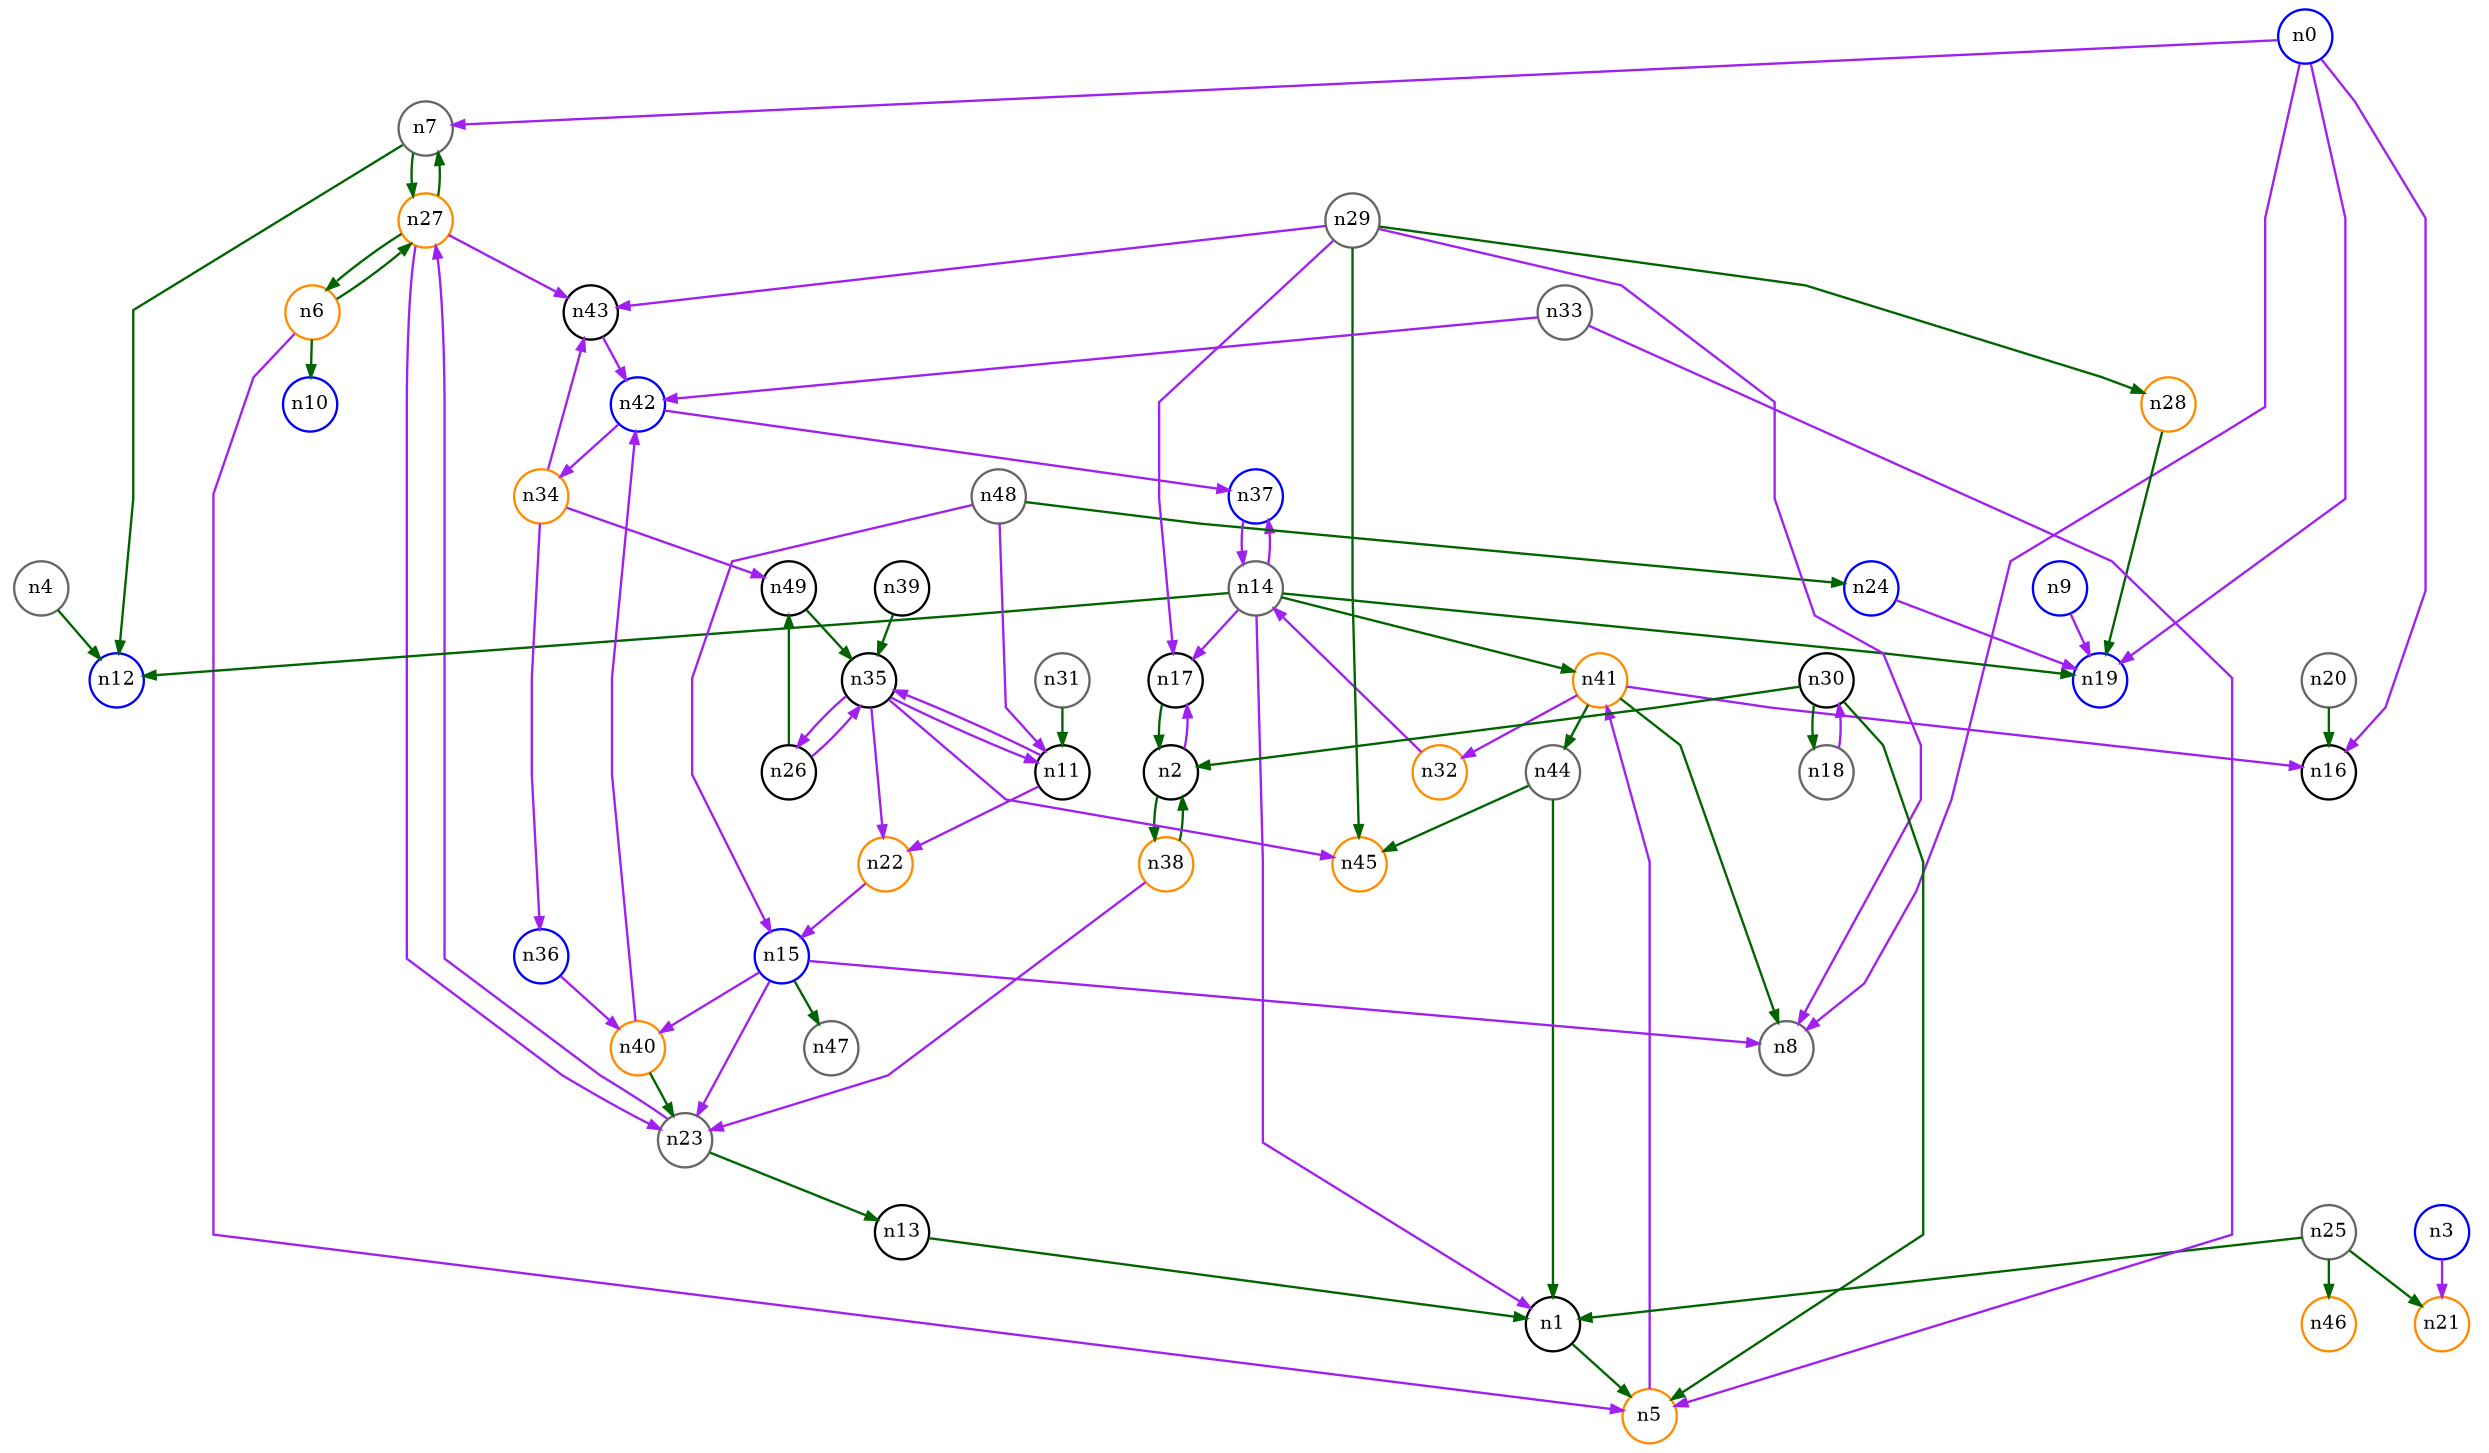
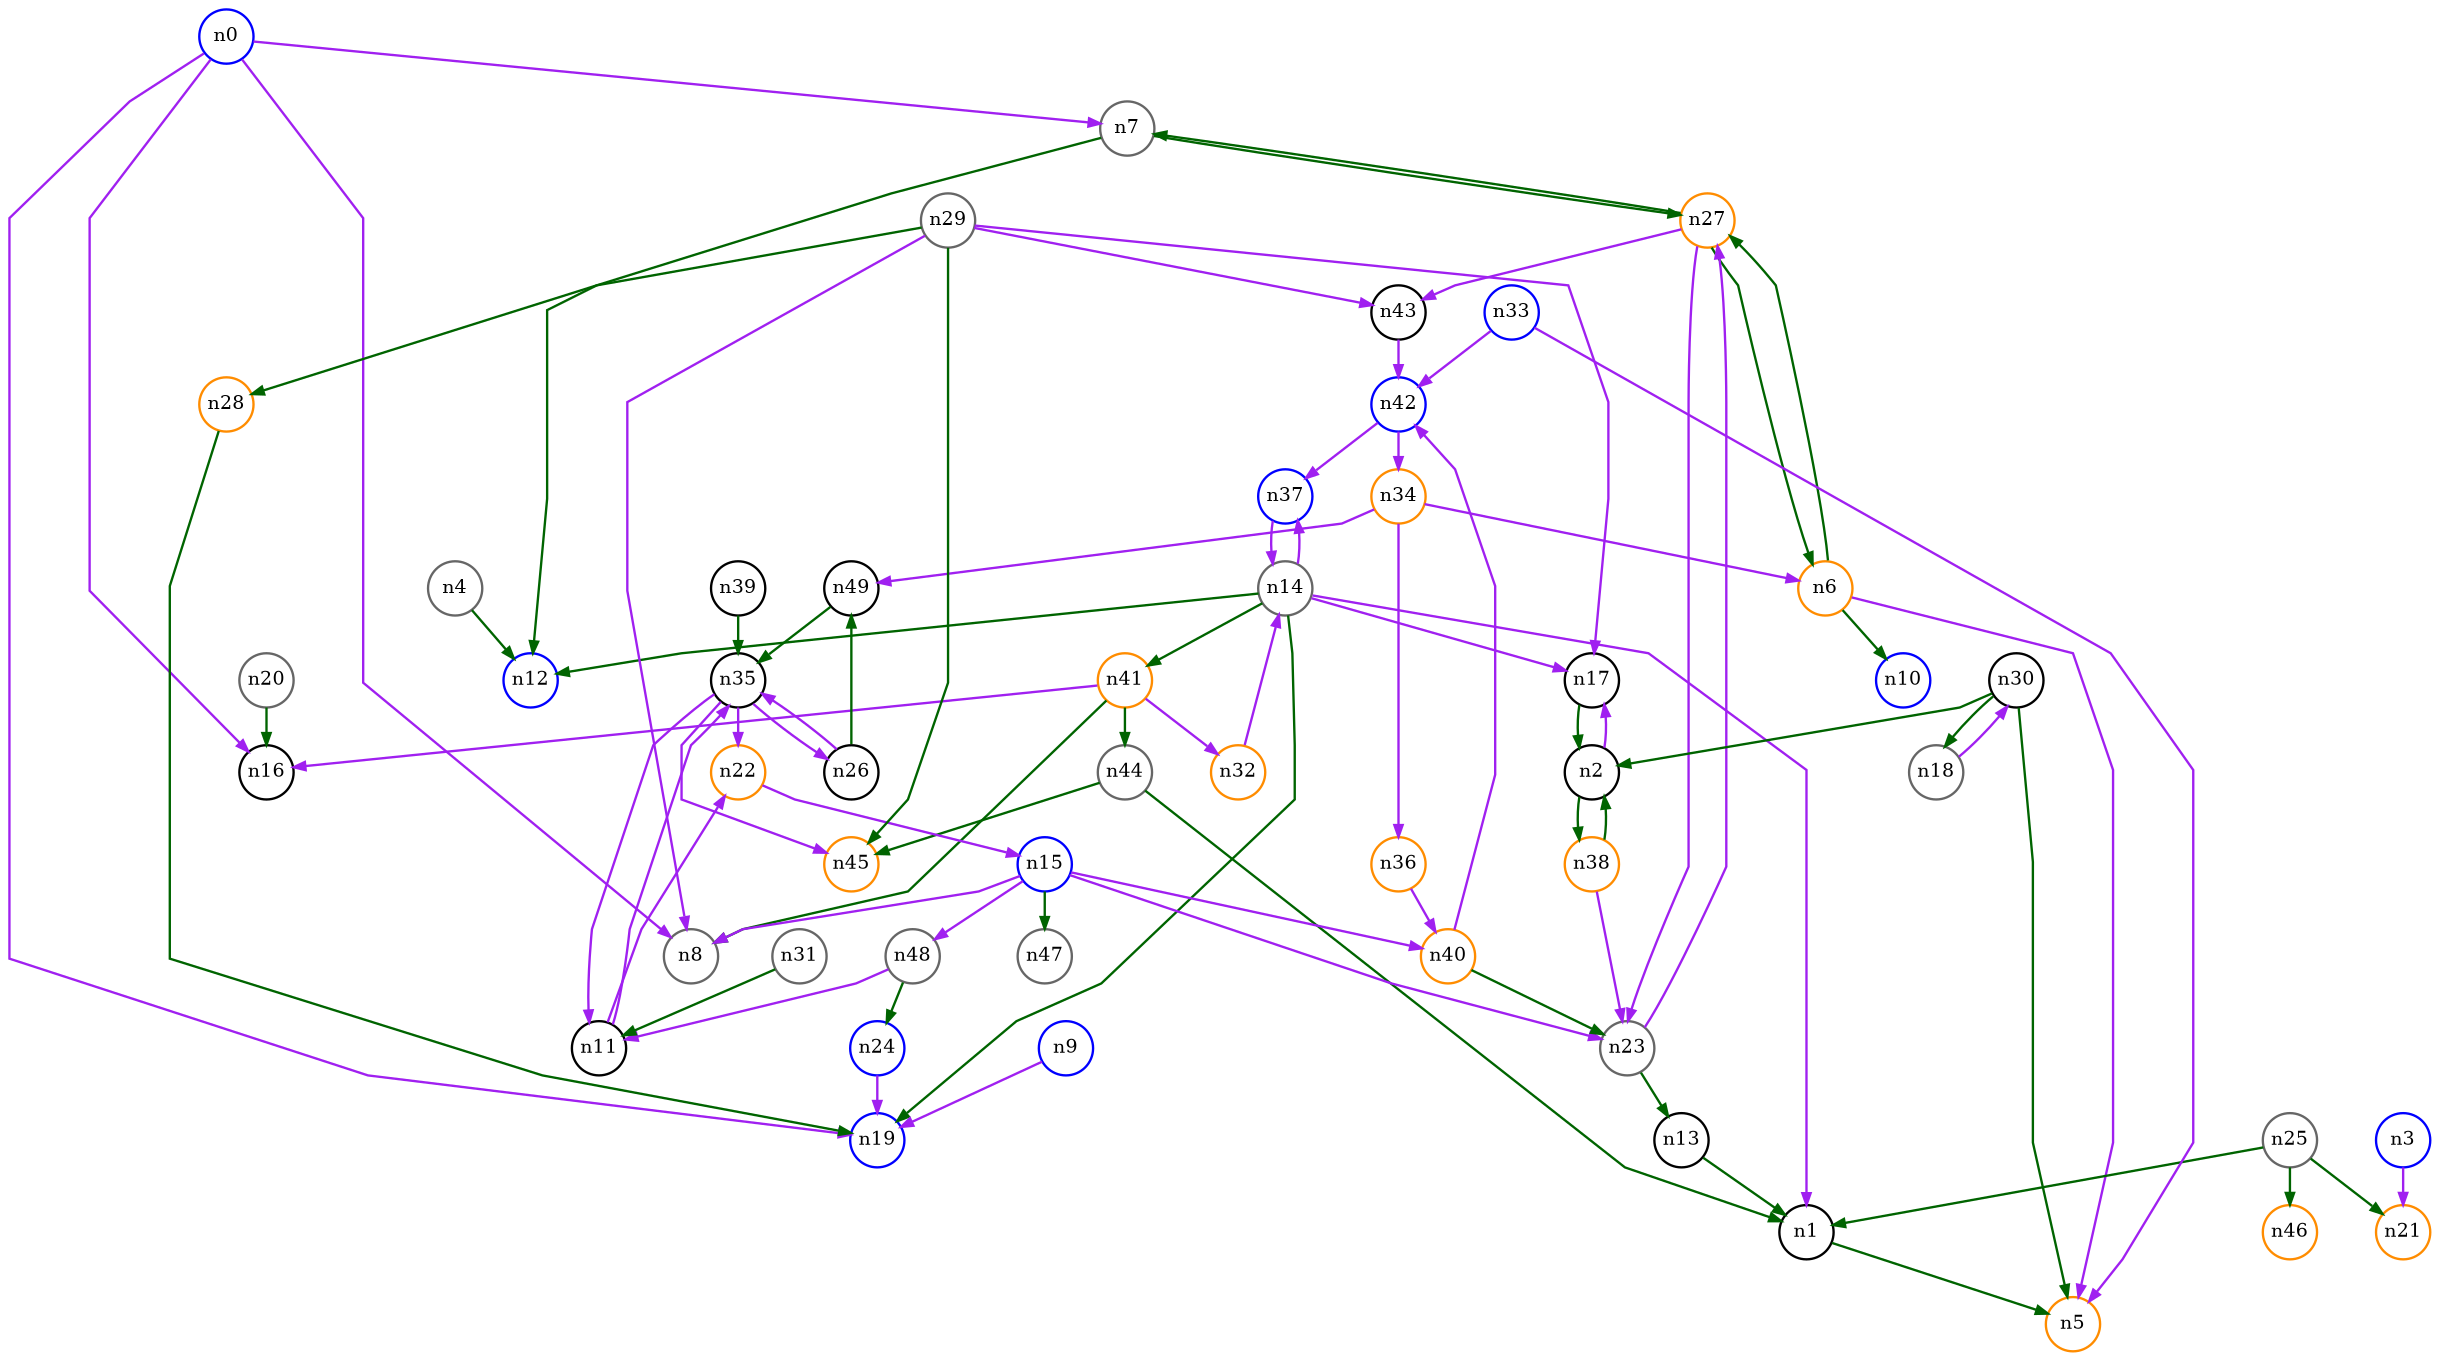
node "n33": color gray40 -> blue
edge "n34" -> "n43": now "n34" -> "n6"
edge "n48" -> "n15": reversed
node "n36": color blue -> darkorange
edge "n5" -> "n41": removed
